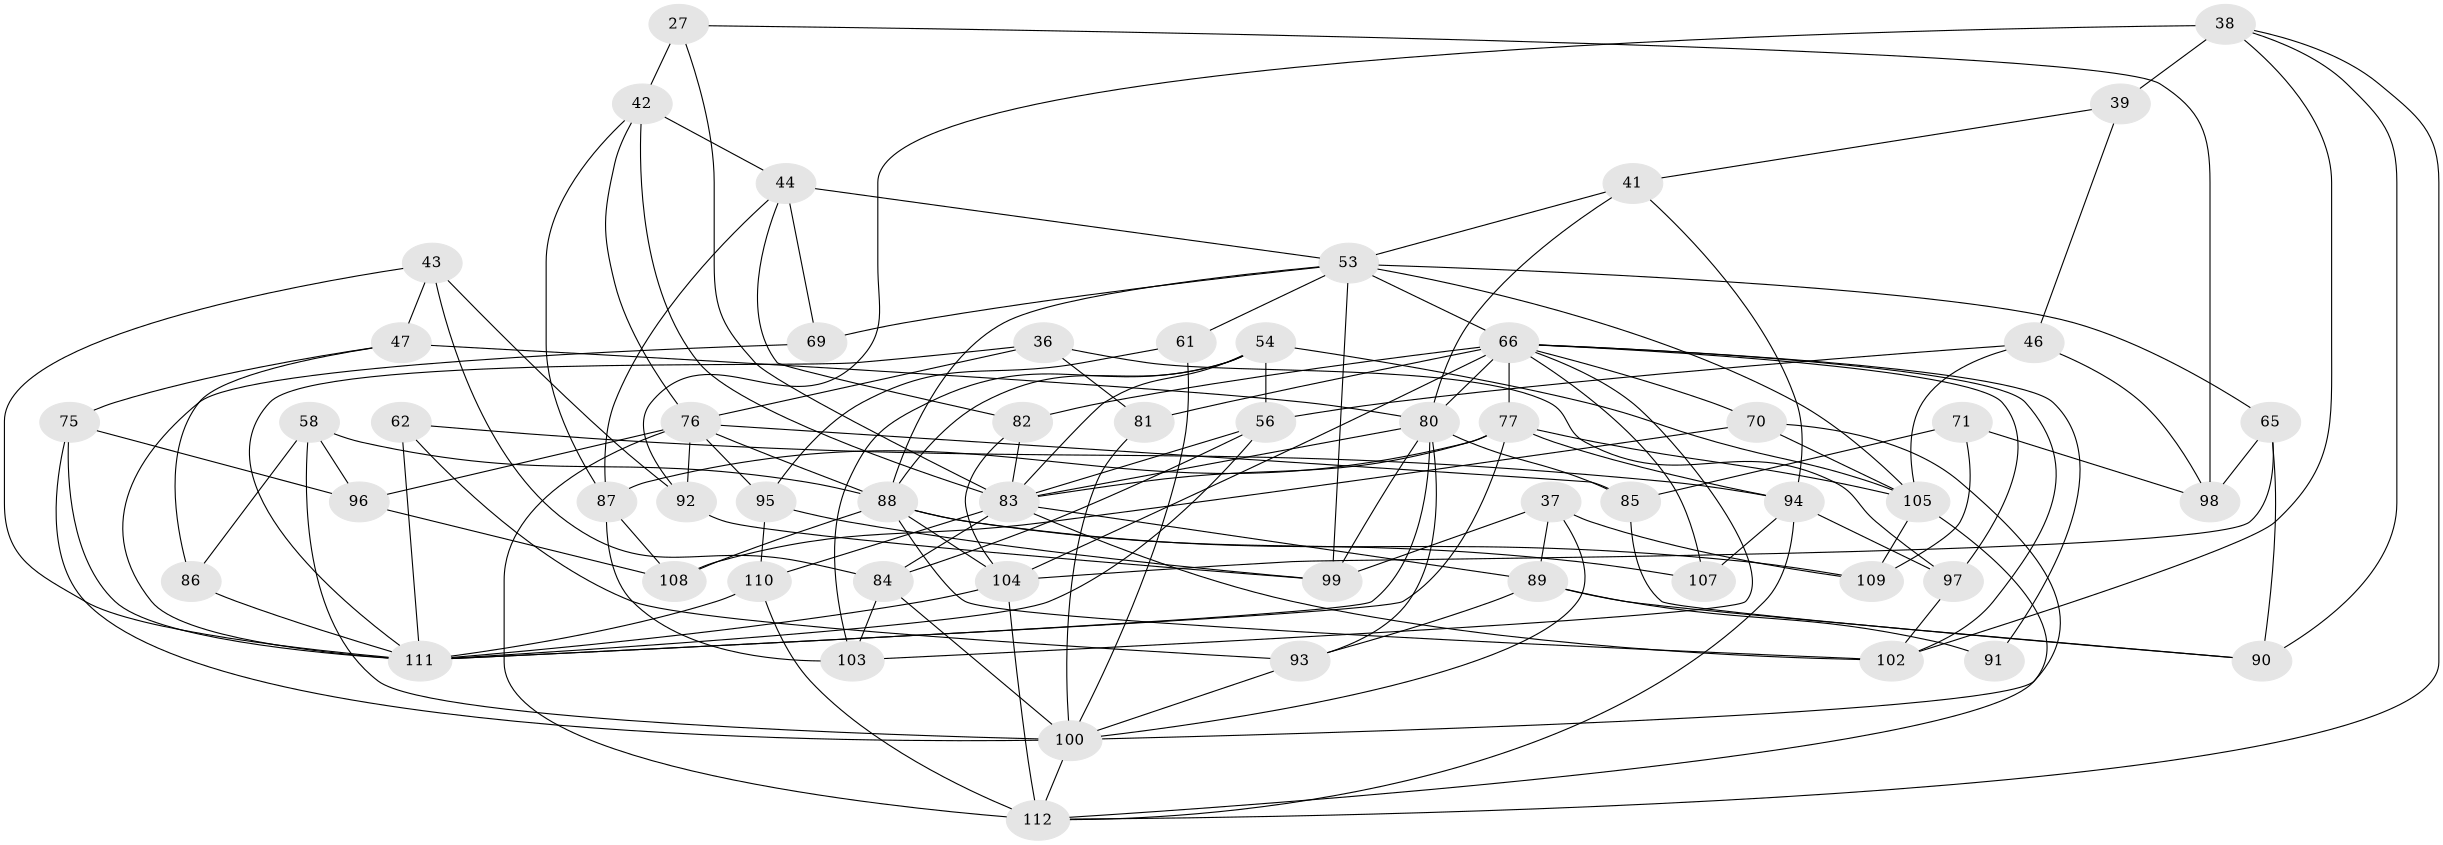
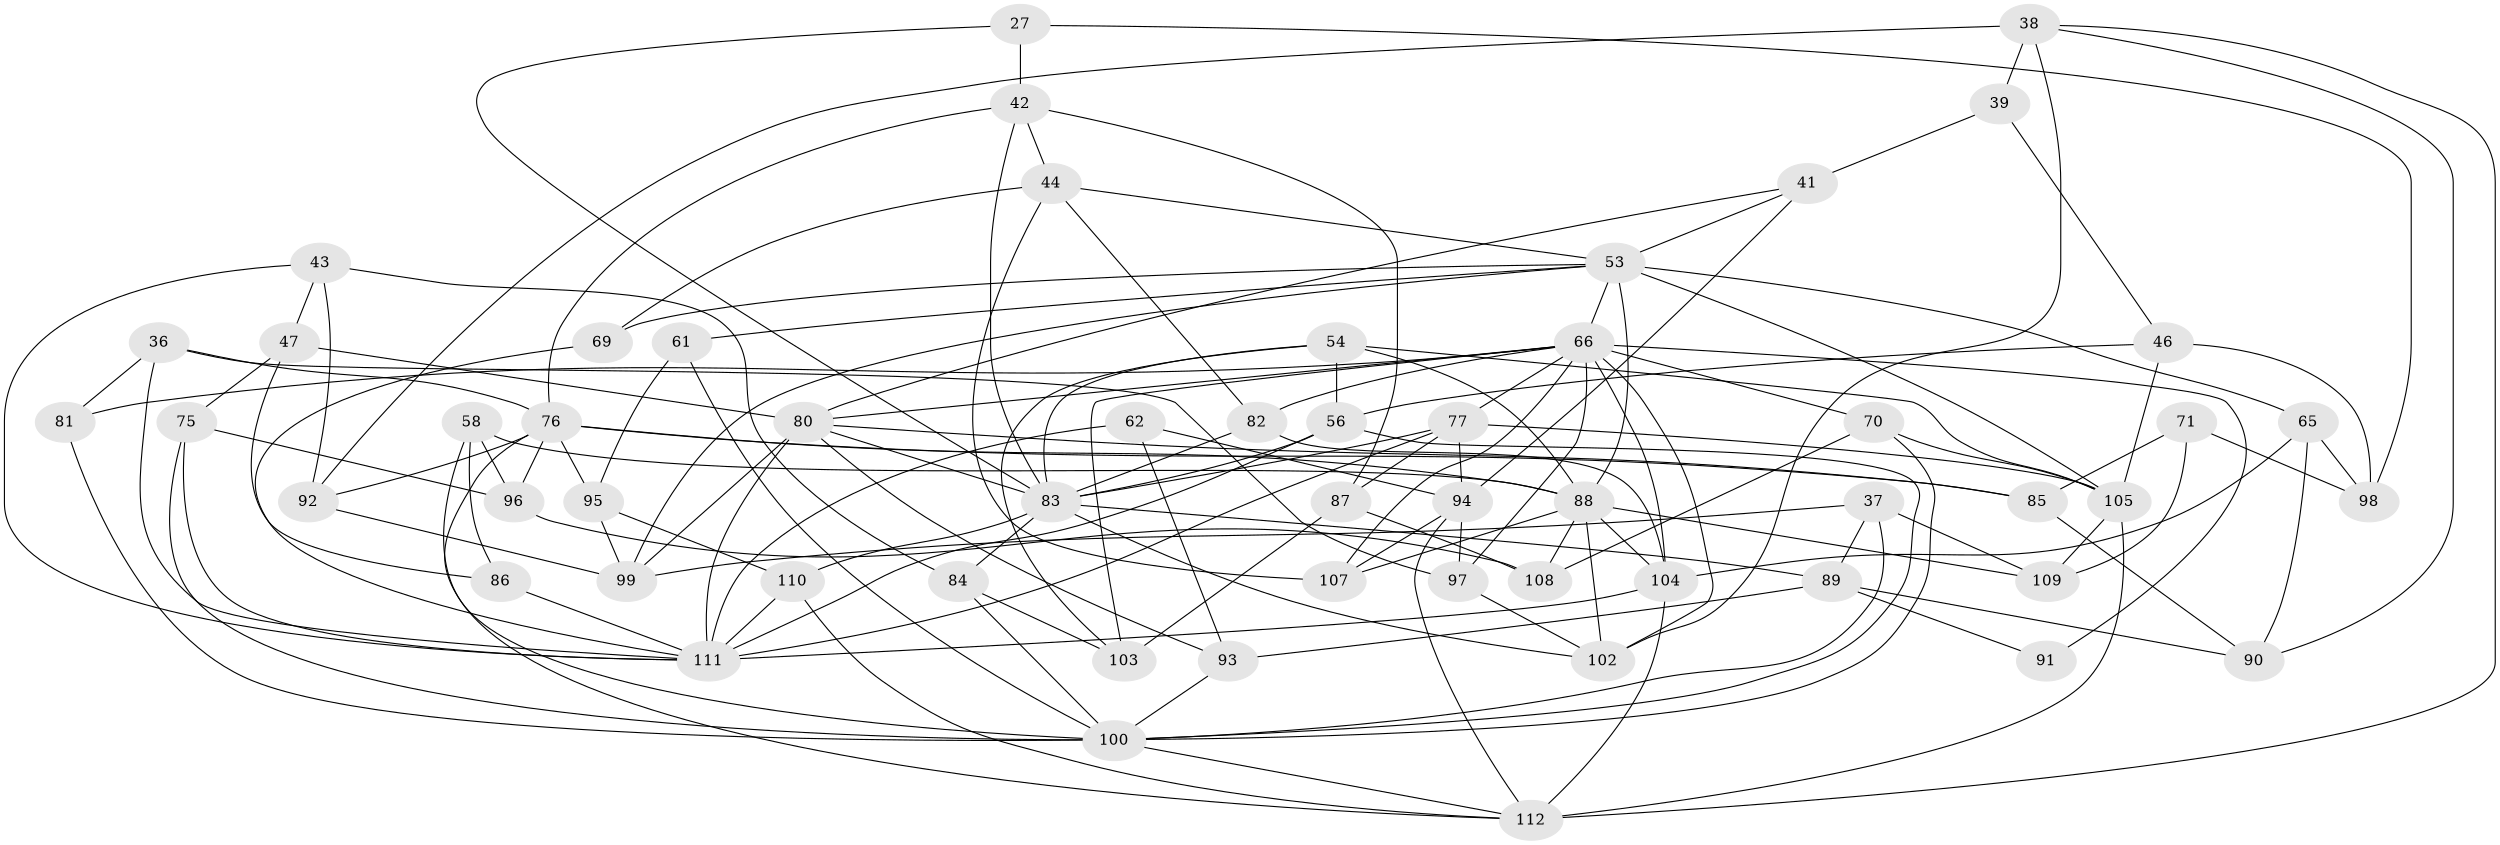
edge "44" -- "87": now "44" -- "107"
edge "56" -- "84": now "56" -- "100"
